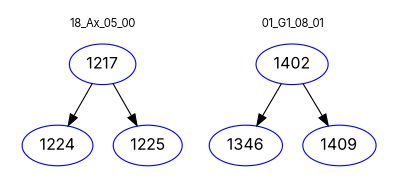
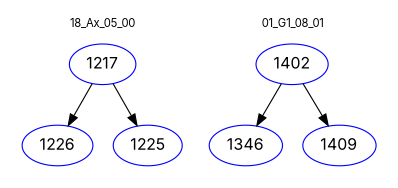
node "1224": label "1224" -> "1226"
